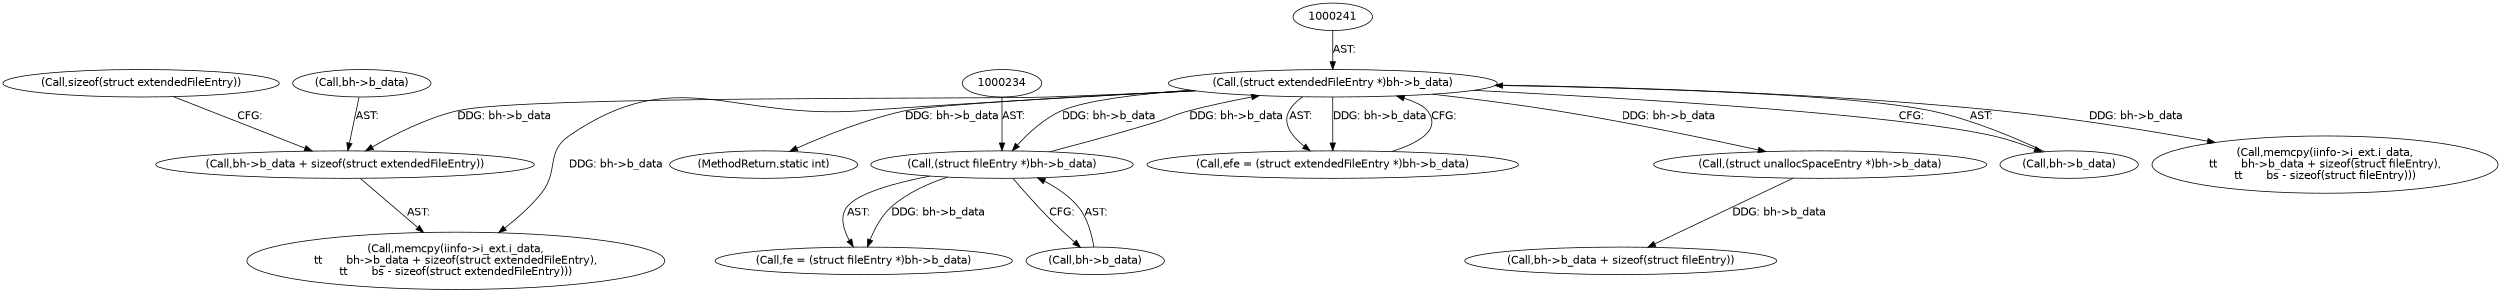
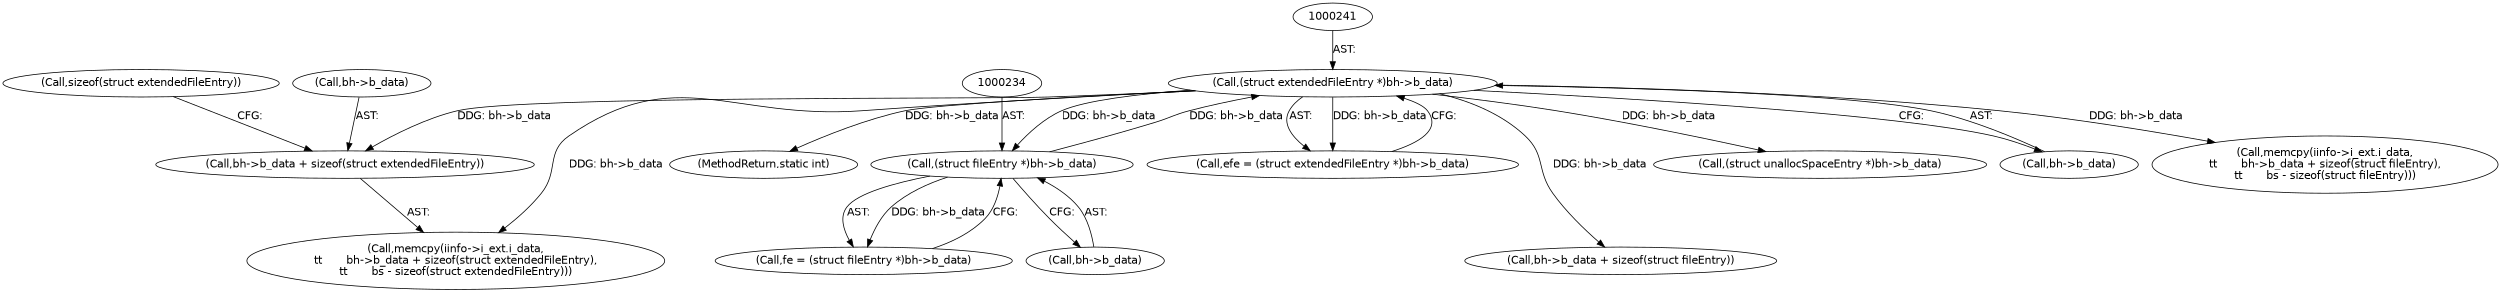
edge "(Call,(struct unallocSpaceEntry *)bh->b_data)" -> "(Call,bh->b_data + sizeof(struct fileEntry))": now "(Call,(struct extendedFileEntry *)bh->b_data)" -> "(Call,bh->b_data + sizeof(struct fileEntry))"
edge "(Call,fe = (struct fileEntry *)bh->b_data)" -> "(Call,(struct fileEntry *)bh->b_data)": added, label "CFG:"
